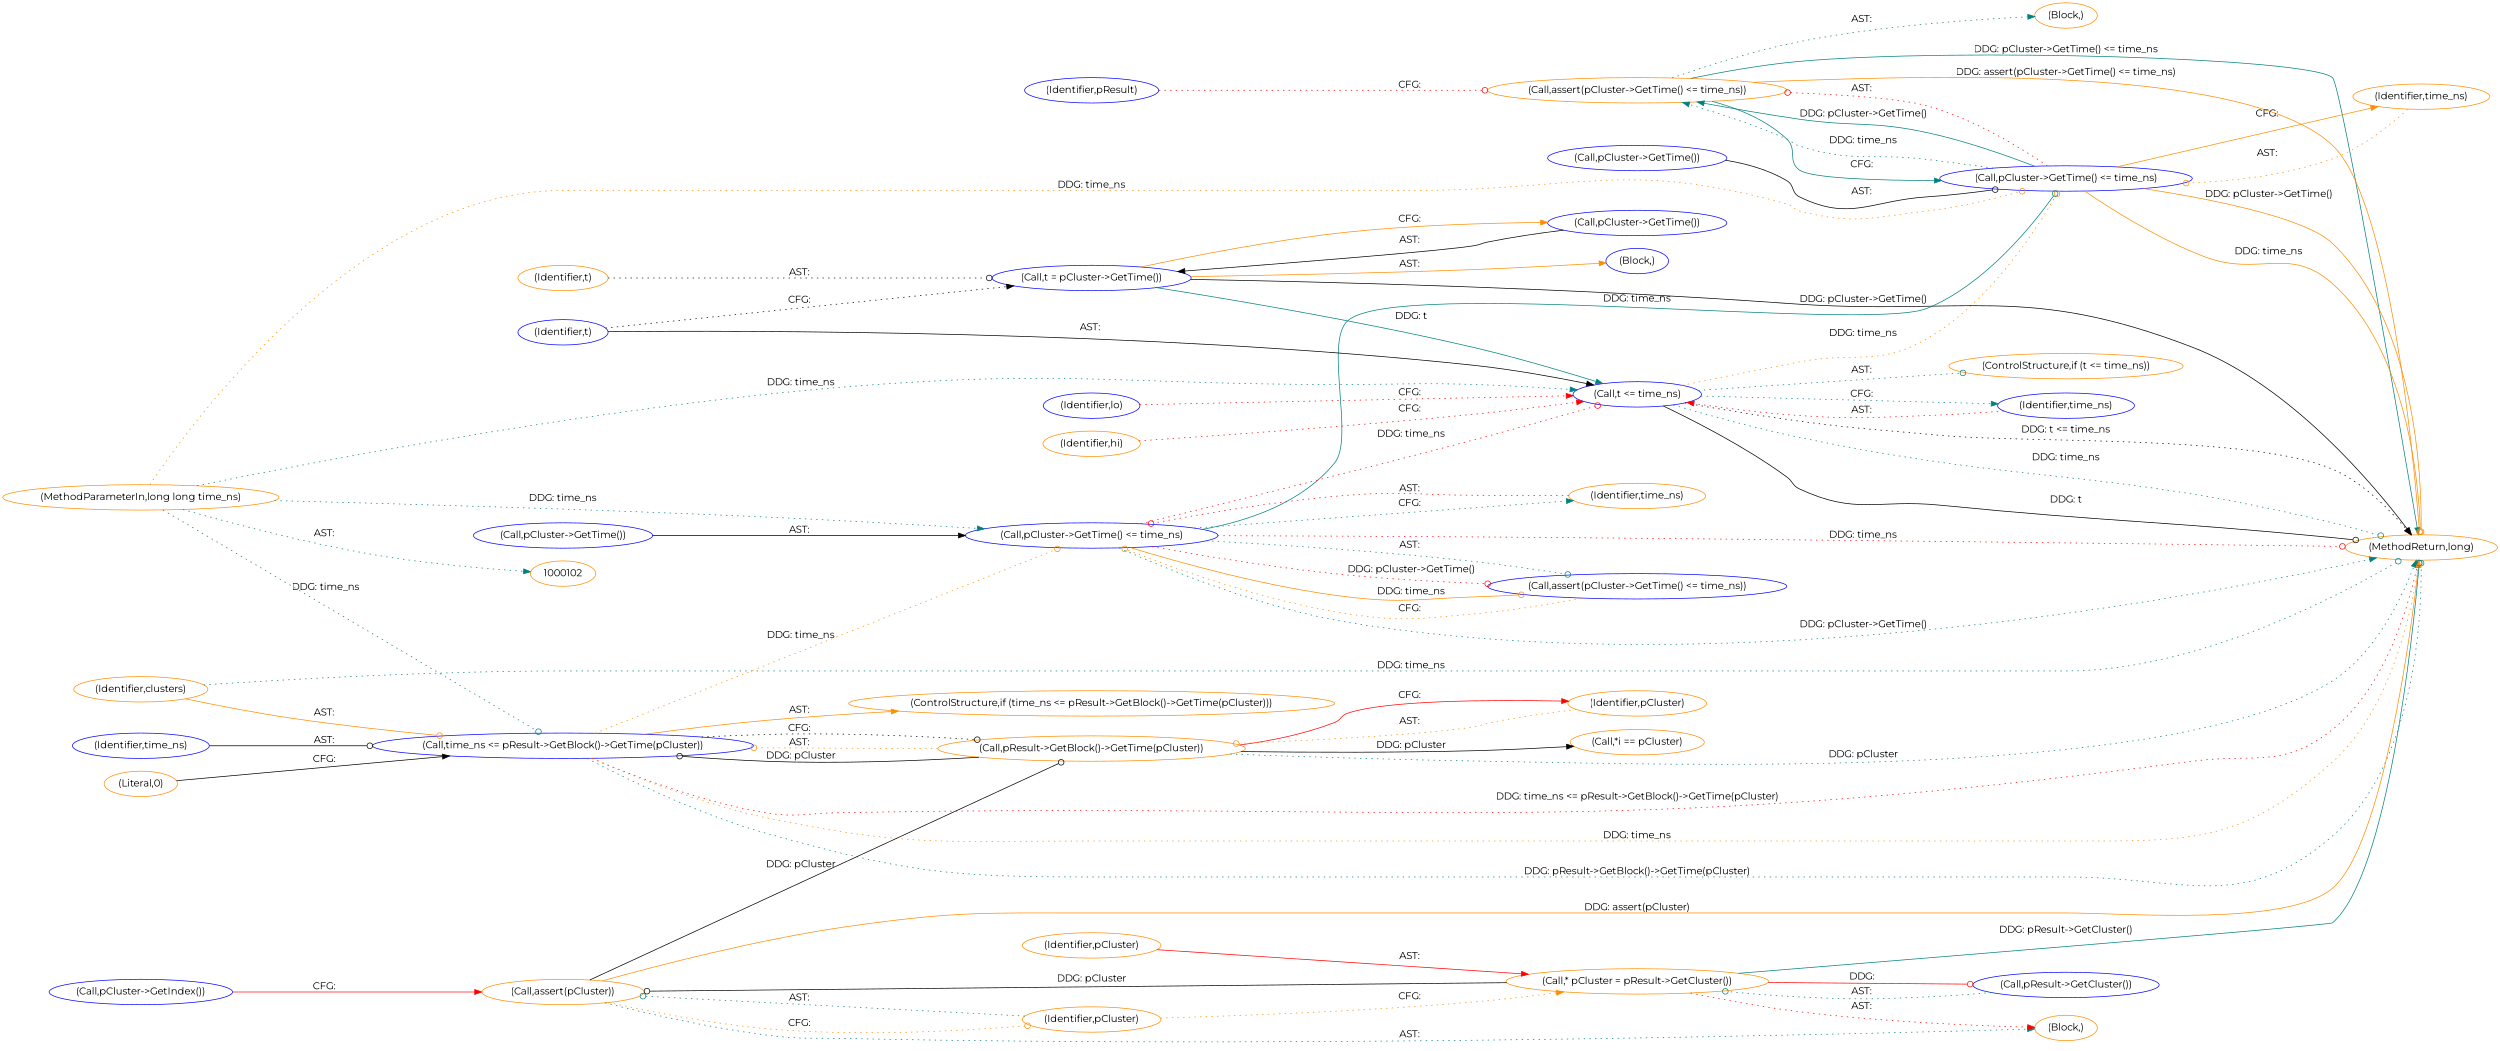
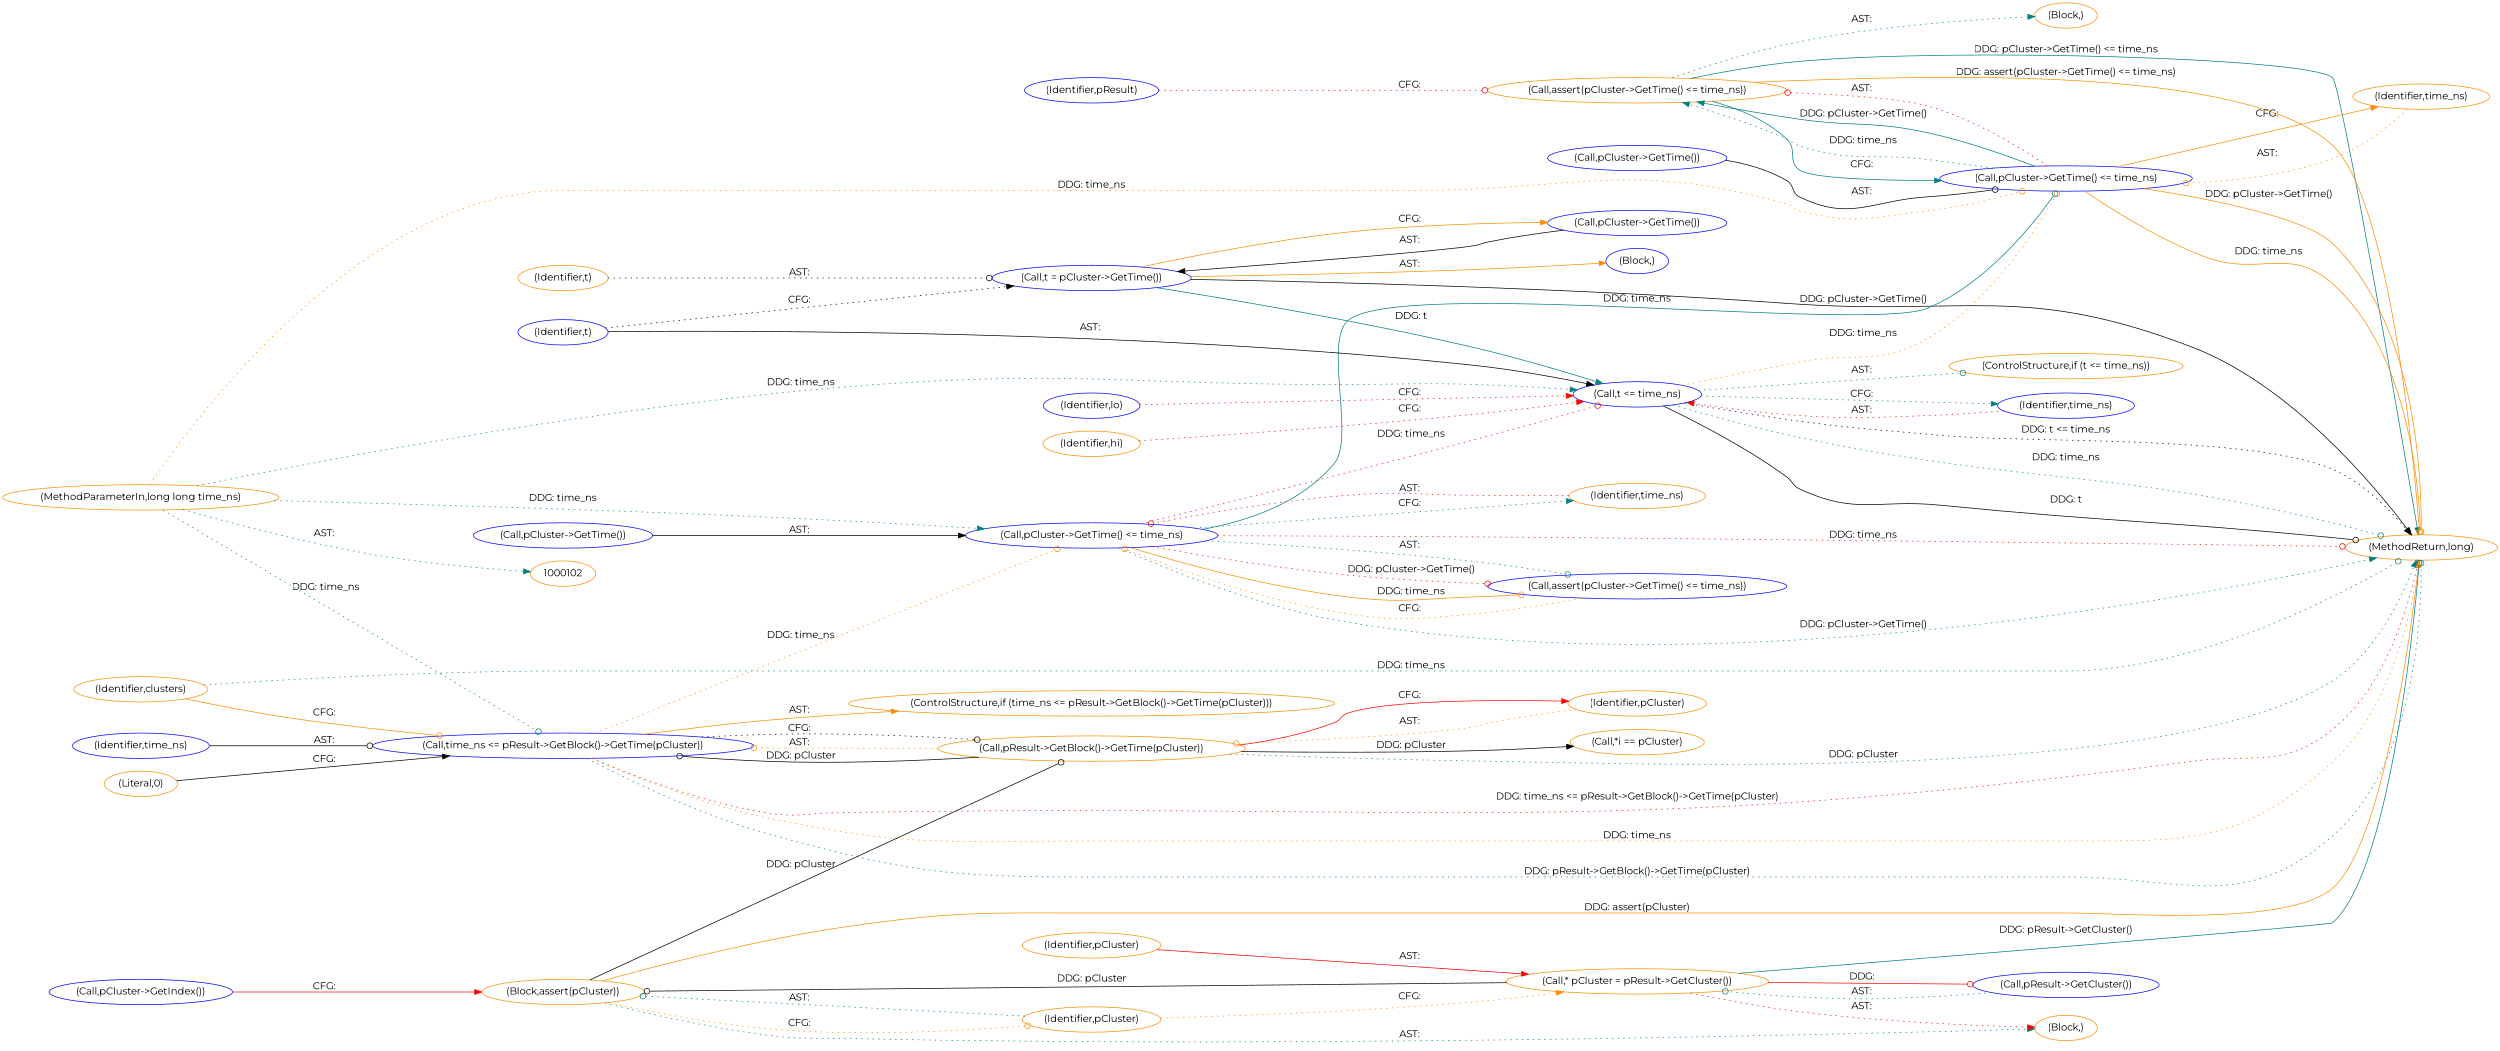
edge "(Identifier,clusters)" -> "(Call,time_ns <= pResult->GetBlock()->GetTime(pCluster))": label "AST: " -> "CFG: "
node "(Call,assert(pCluster))": label "(Call,assert(pCluster))" -> "(Block,assert(pCluster))"
